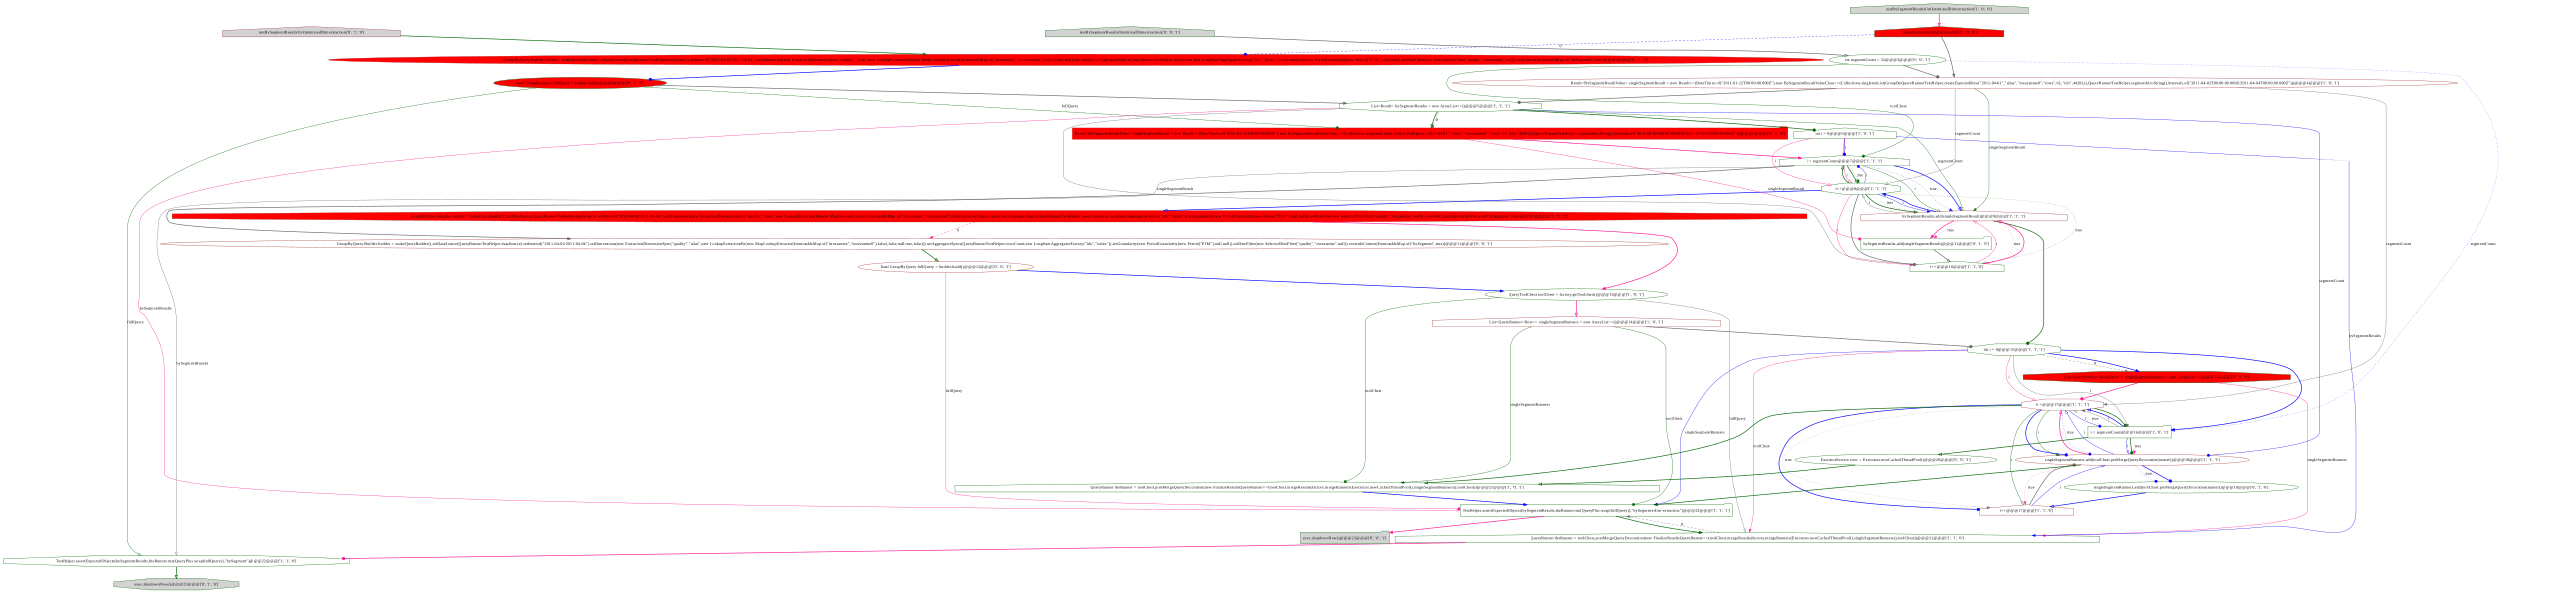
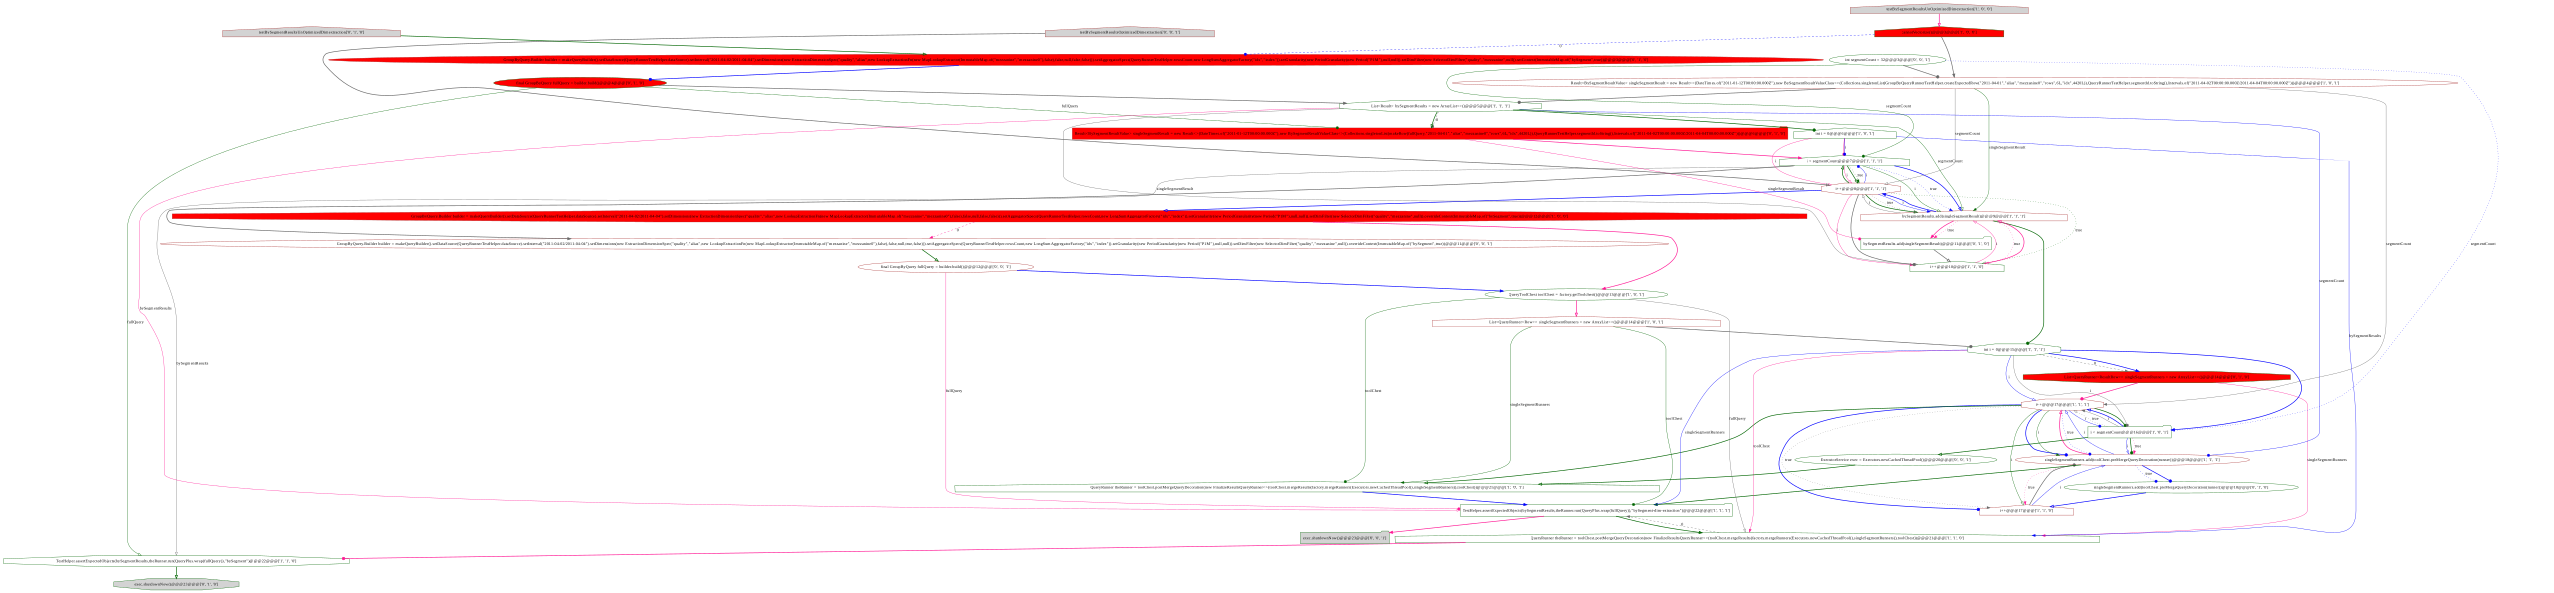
node "testBySegmentResultsUnOptimizedDimextraction['1', '0', '0']": color darkgreen -> brown
node "testBySegmentResultsOptimizedDimextraction['0', '0', '1']": color darkgreen -> brown
edge "testBySegmentResultsOptimizedDimextraction['0', '0', '1']" -> "int segmentCount = 32@@@3@@@['0', '0', '1']": now "testBySegmentResultsOptimizedDimextraction['0', '0', '1']" -> "i++@@@8@@@['1', '1', '1']"
edge "int segmentCount = 32@@@3@@@['0', '0', '1']" -> "i < segmentCount@@@7@@@['1', '1', '1']": label "toolChest" -> "segmentCount"
node "i++@@@8@@@['1', '1', '1']": color darkgreen -> brown
edge "int i = 0@@@15@@@['1', '1', '1']" -> "i++@@@17@@@['1', '1', '1']": color deeppink -> blue
